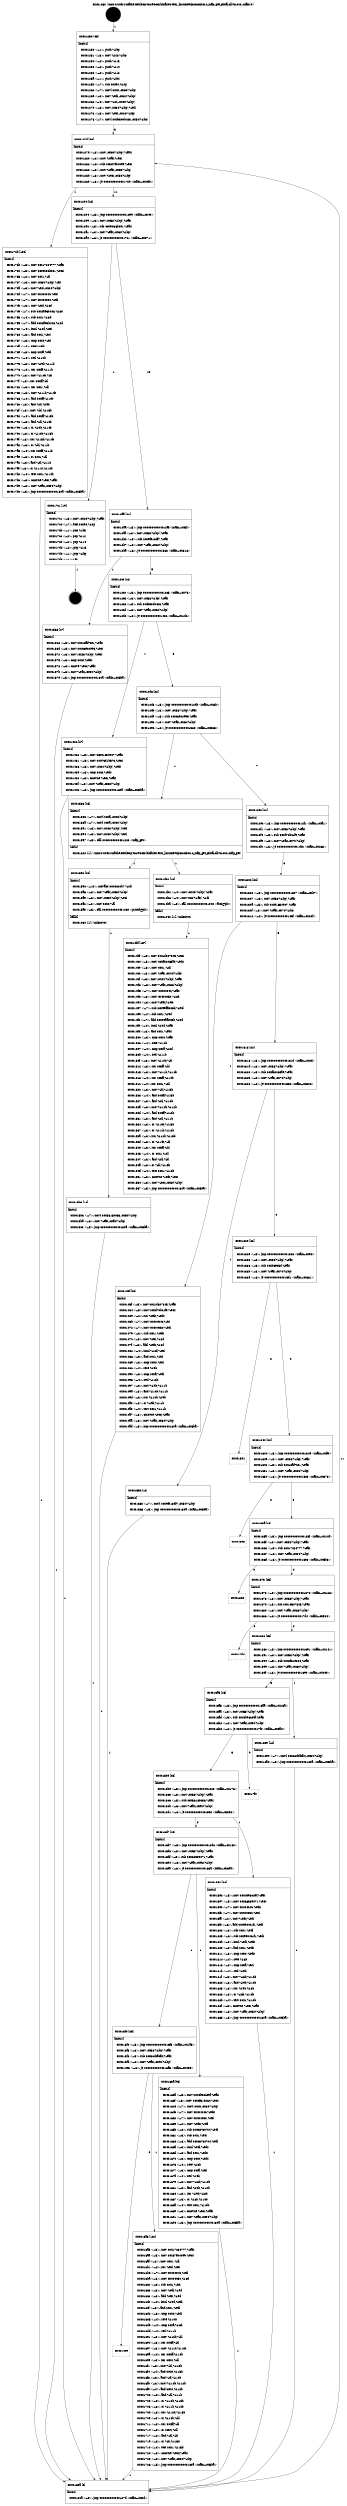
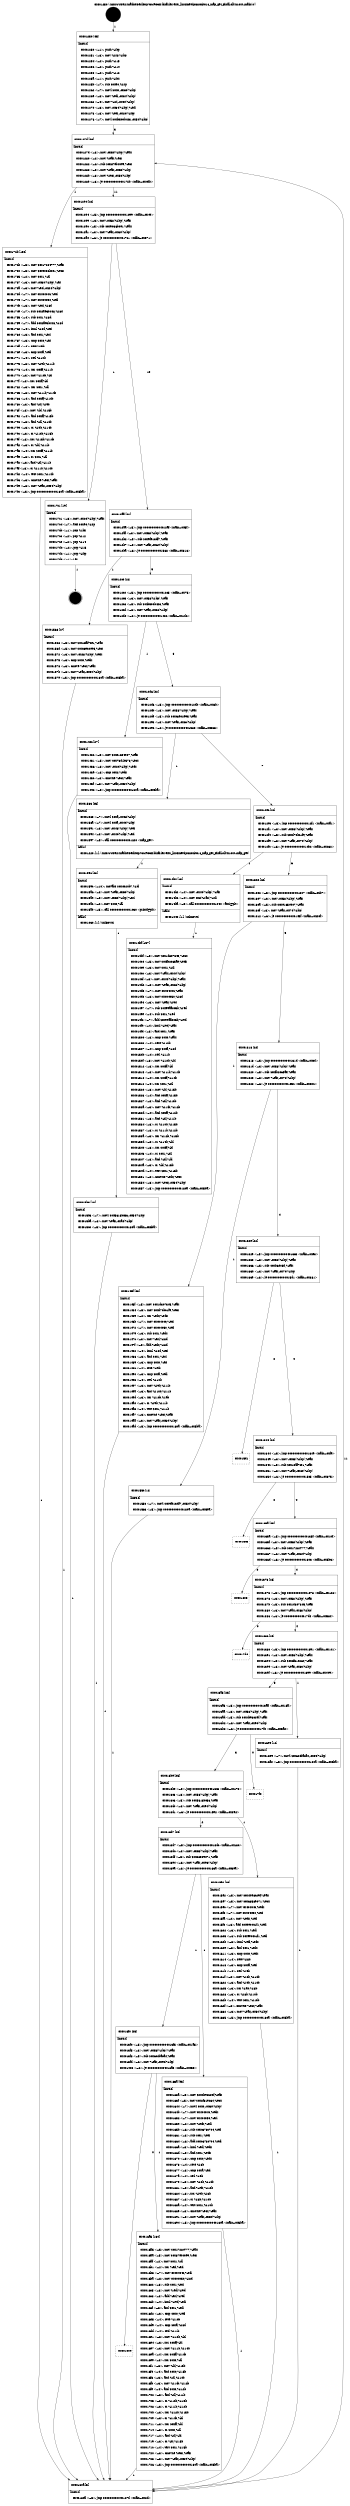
edge "0x401583 [25]" -> "0x4014b2 [13]": now "0x4012ec [22]" -> "0x4014b2 [13]"
